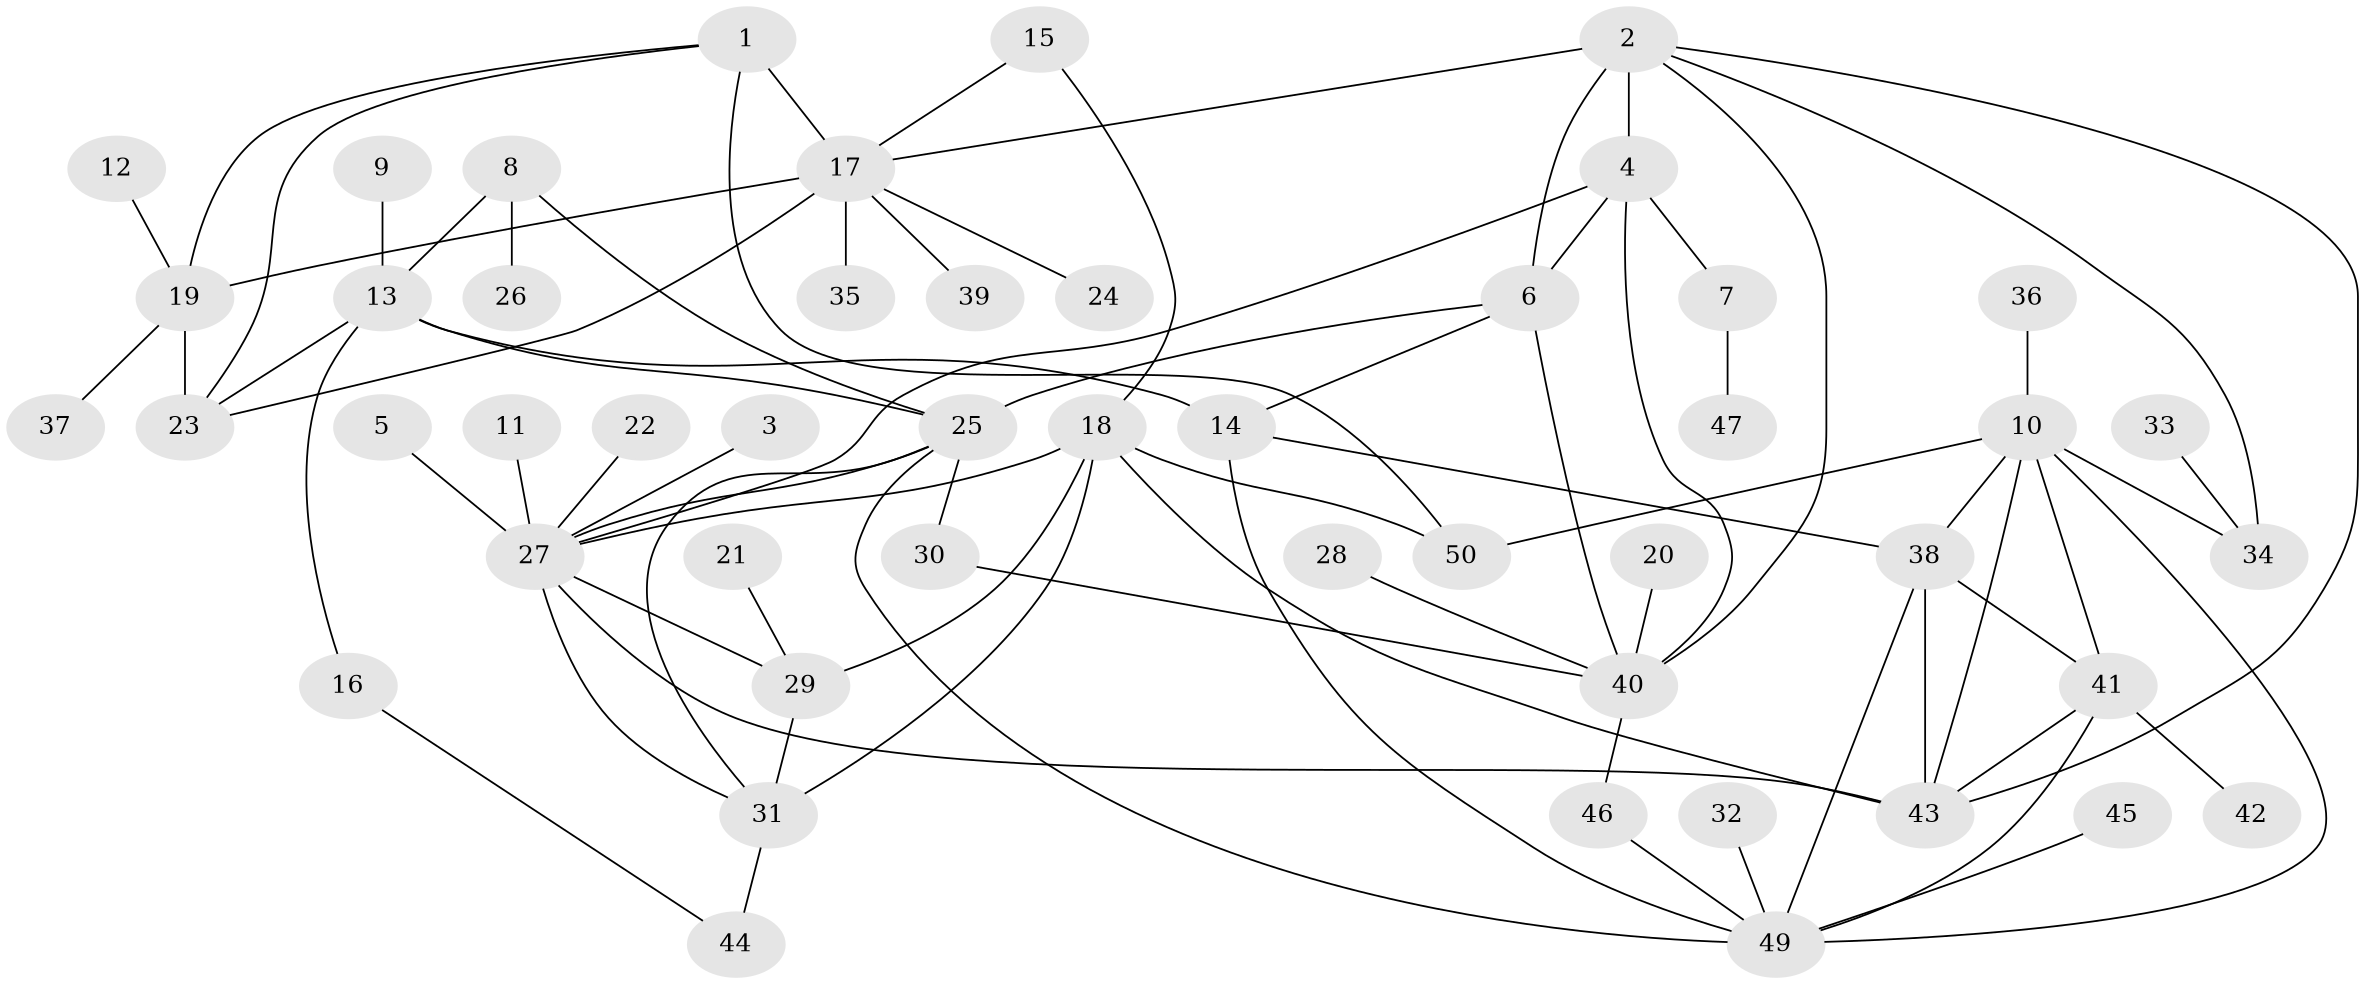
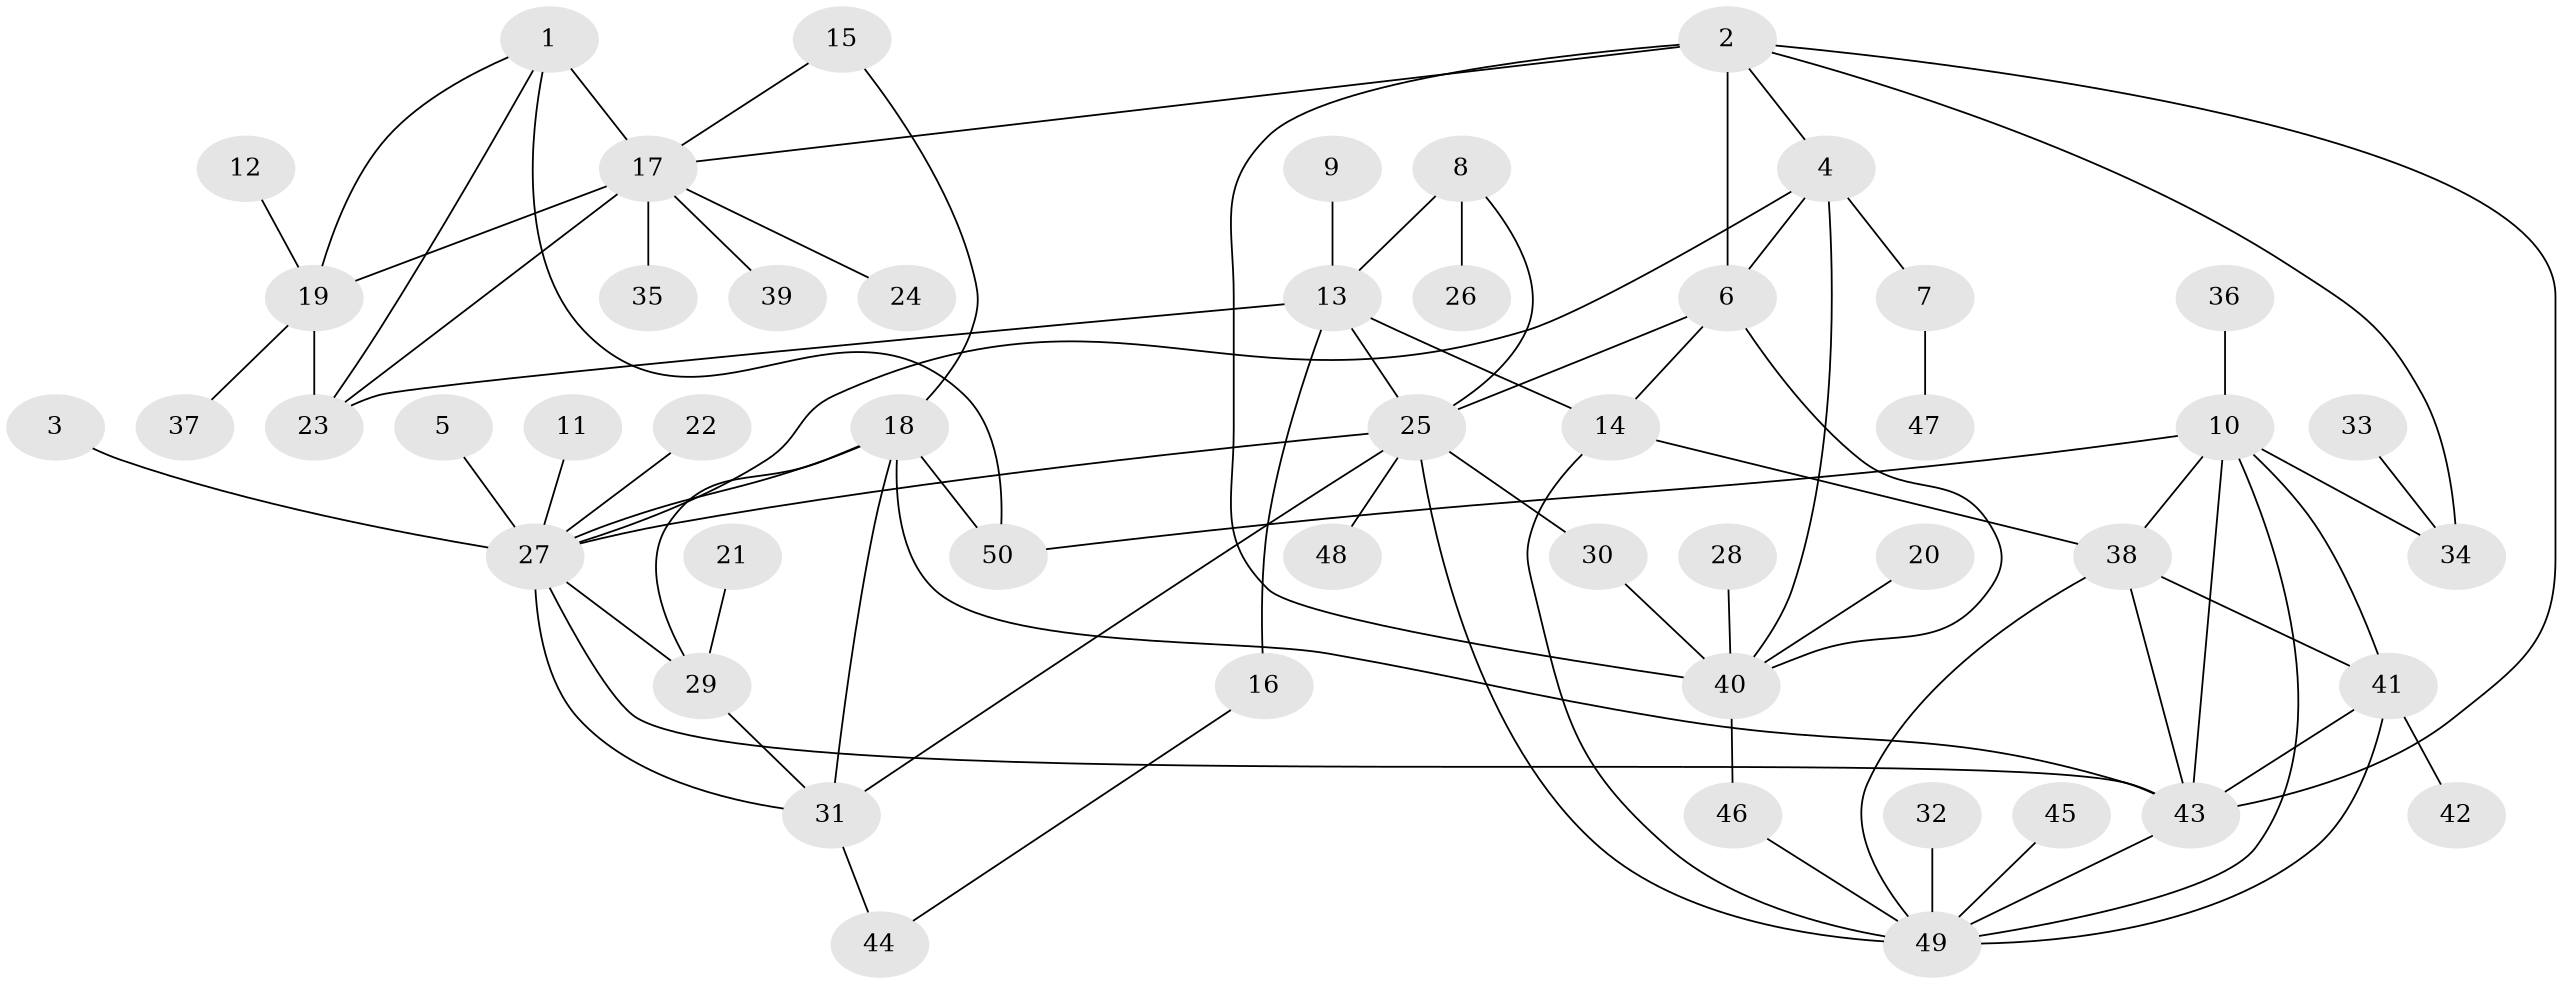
node "48": added
edge "43" -- "49": added
